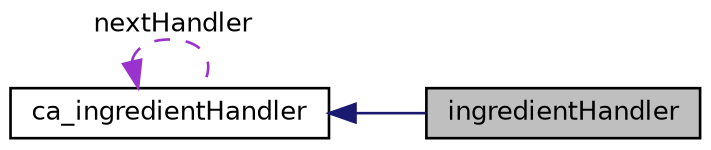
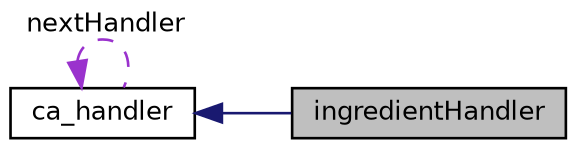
node "ca_ingredientHandler": label "ca_ingredientHandler" -> "ca_handler"
